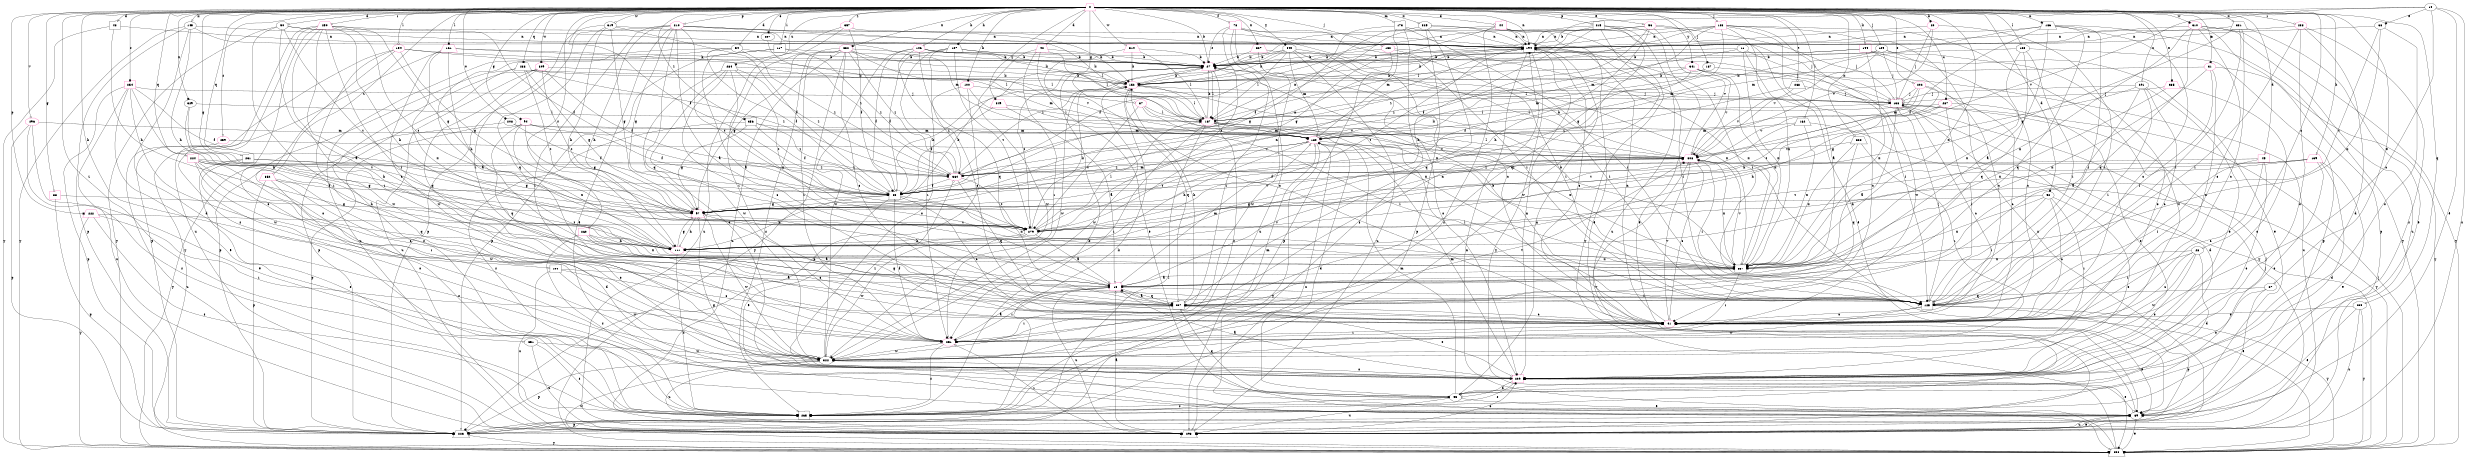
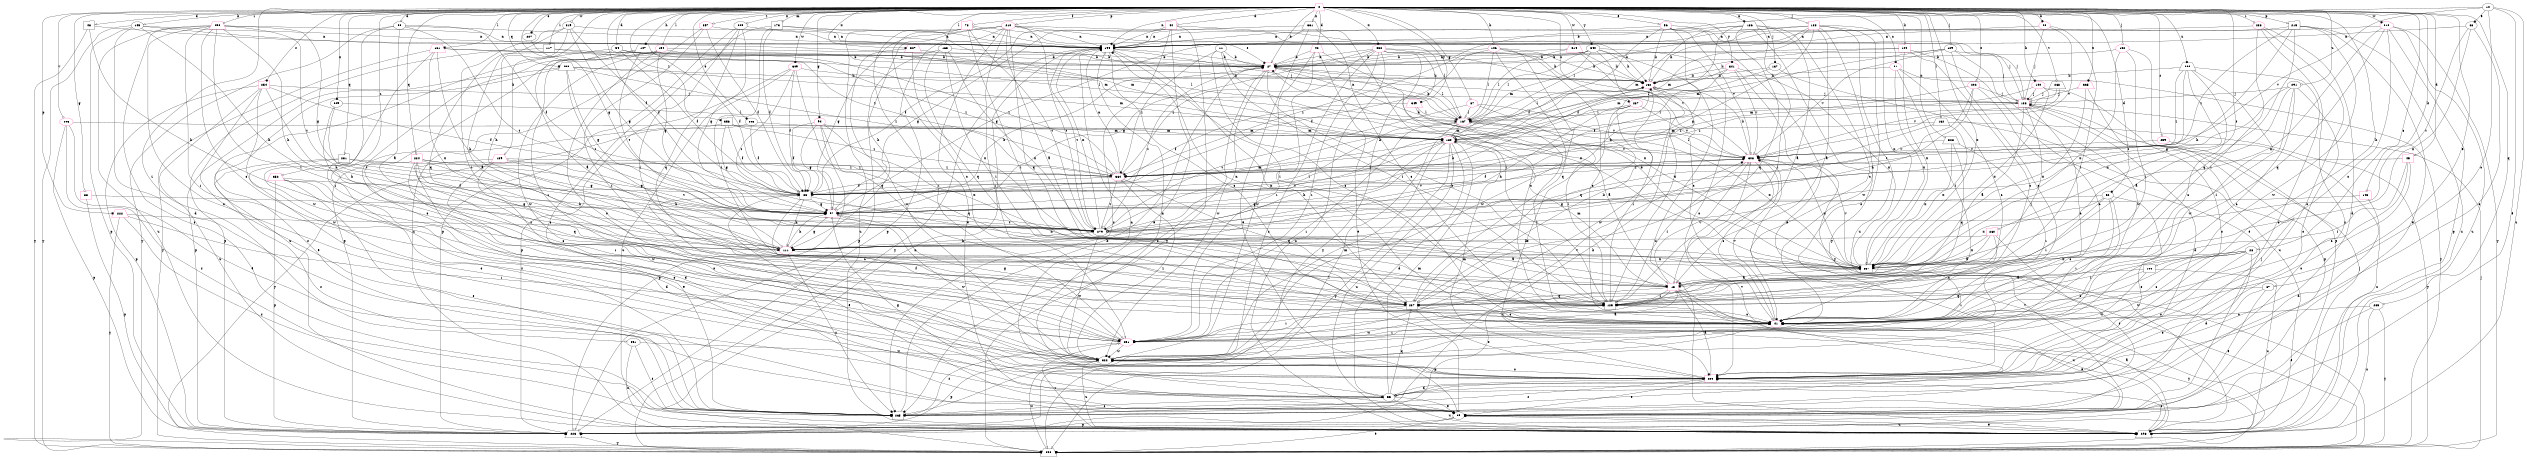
node "148": added
edge "237" -> "13": removed, label "a"
